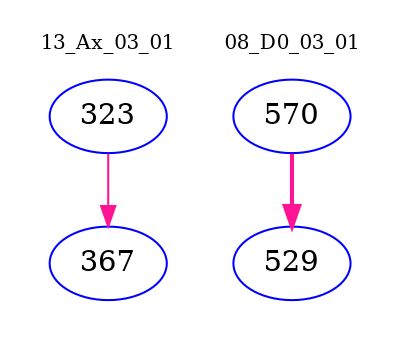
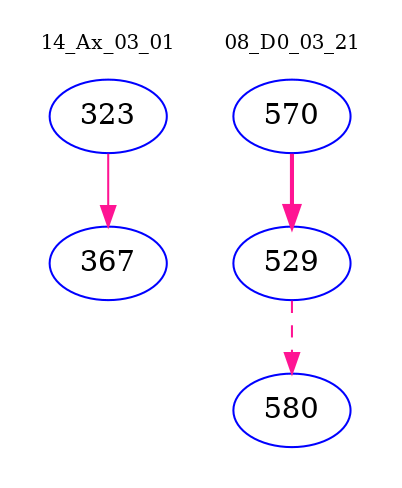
cluster "13_Ax_03_01": label "13_Ax_03_01" -> "14_Ax_03_01"
cluster "08_D0_03_01": label "08_D0_03_01" -> "08_D0_03_21"
node "580": added
